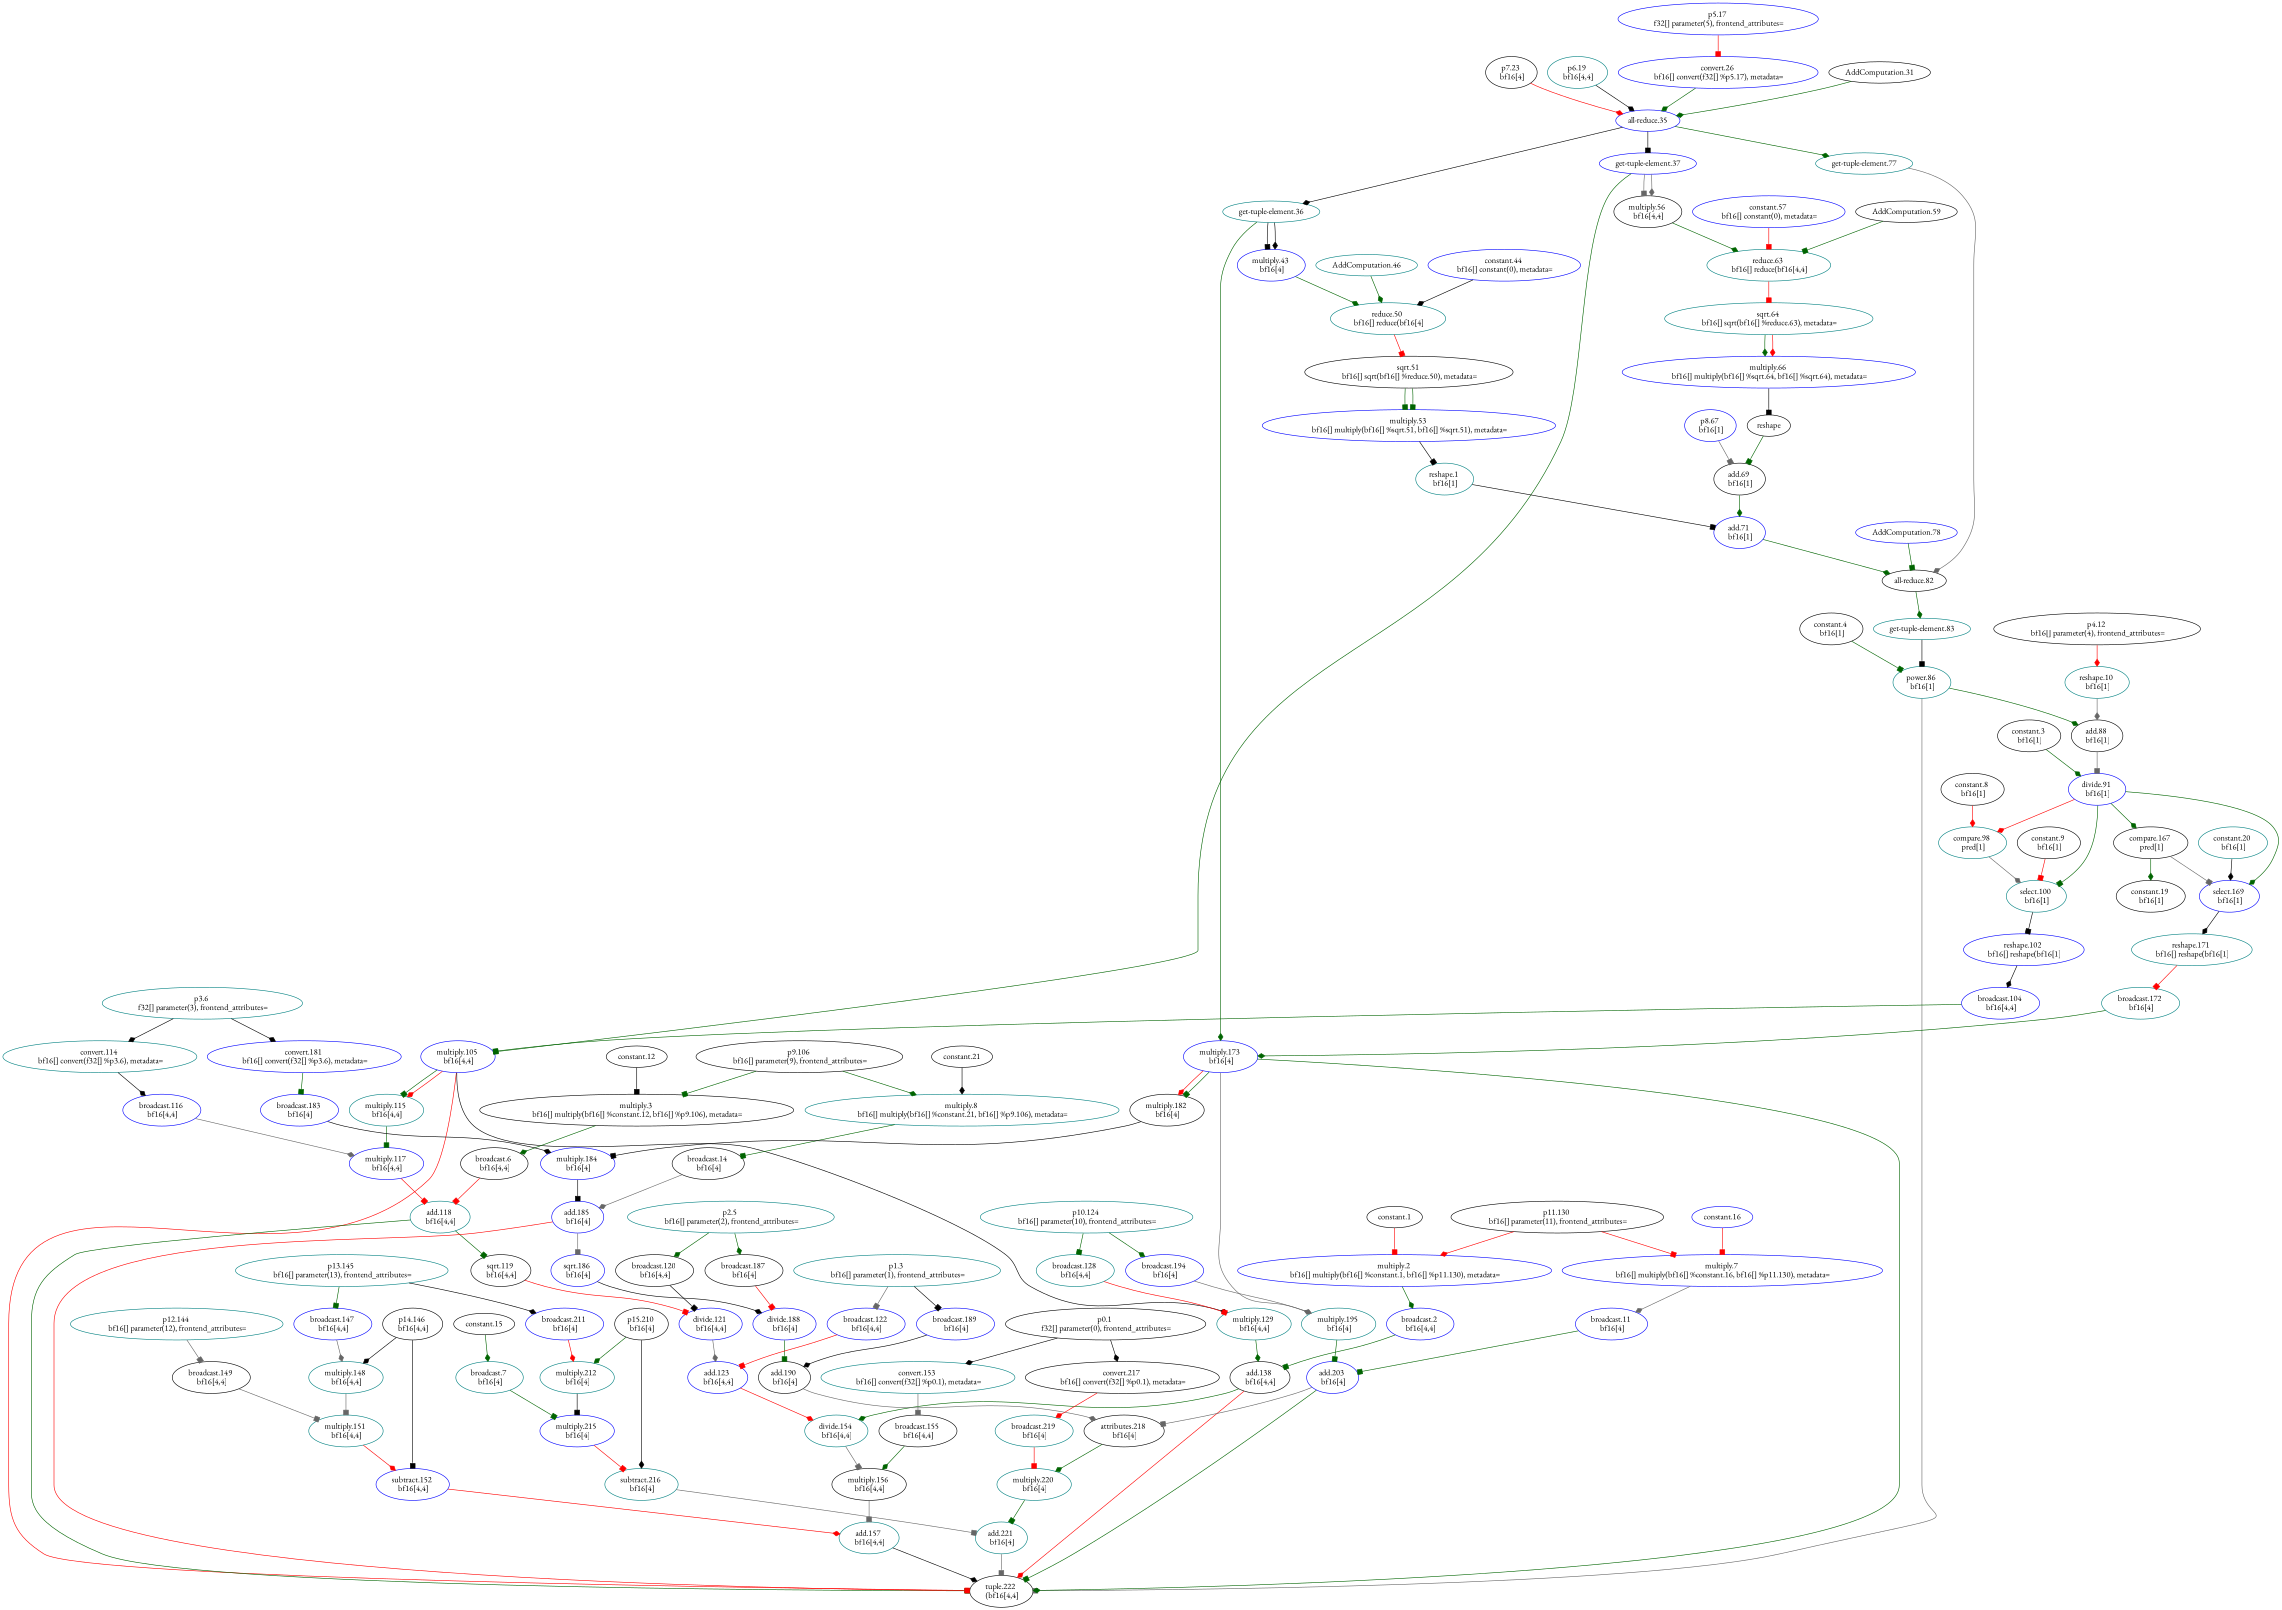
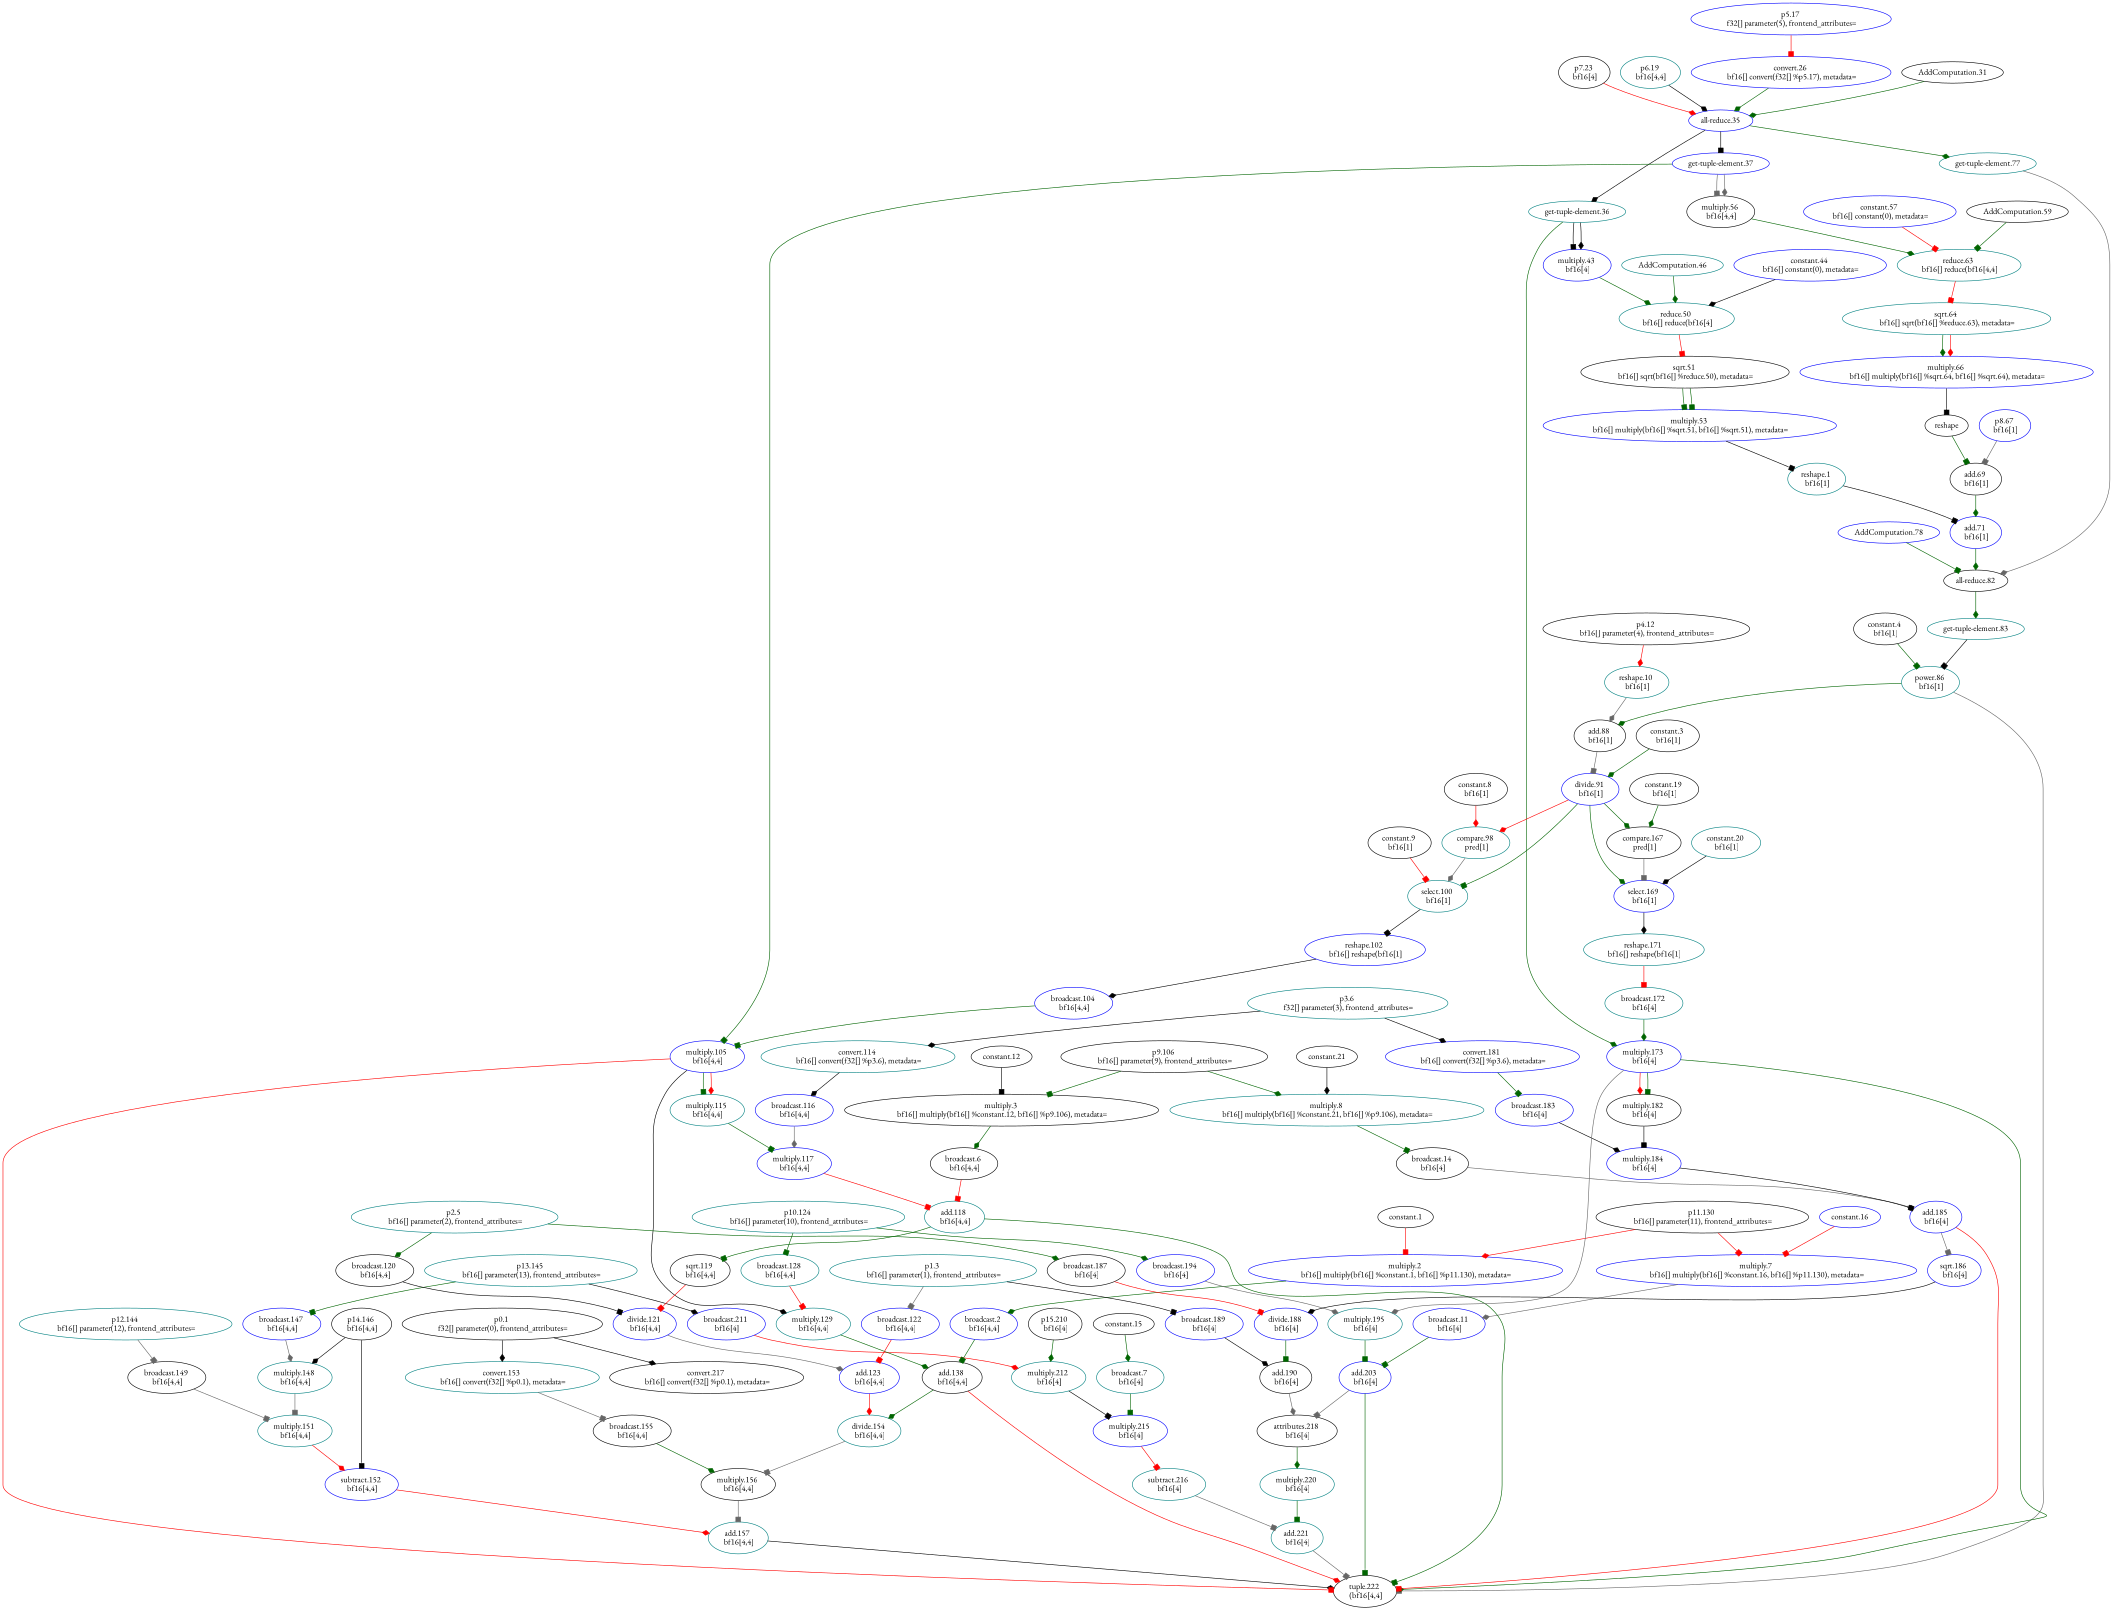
edge "compare.167 pred[1]" -> "constant.19 bf16[1]": reversed
edge "p15.210 bf16[4]" -> "subtract.216 bf16[4]": removed
node "broadcast.219 bf16[4]": removed
